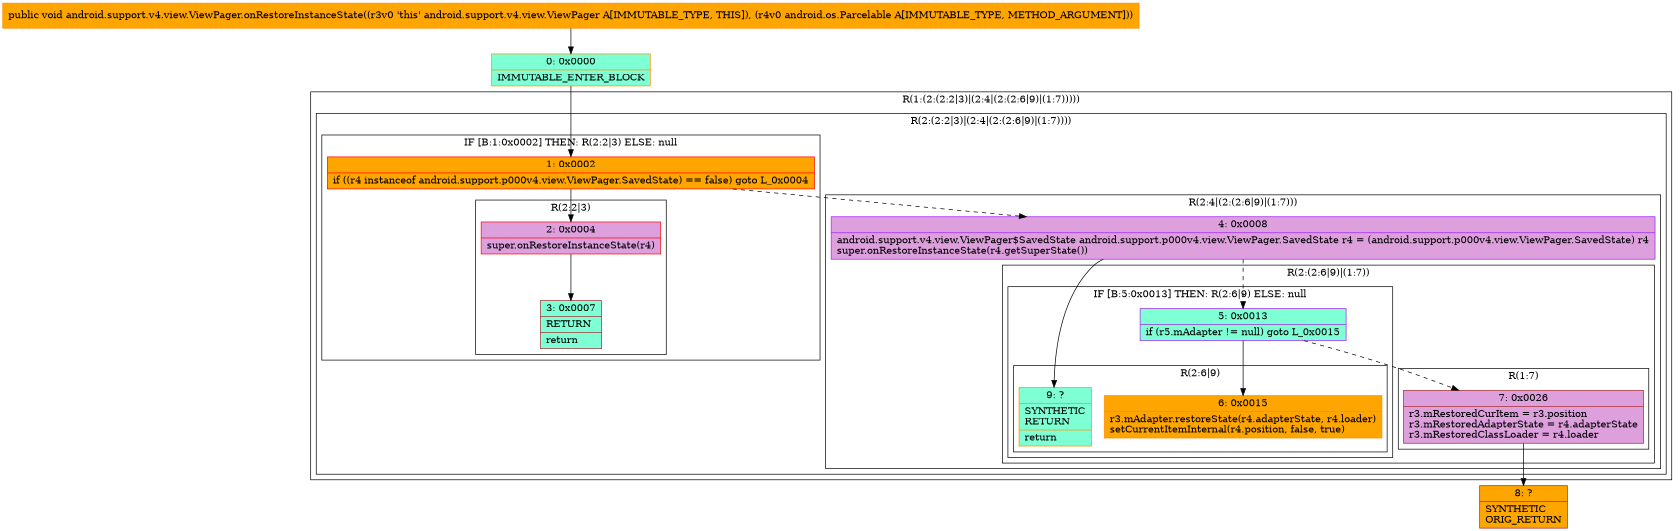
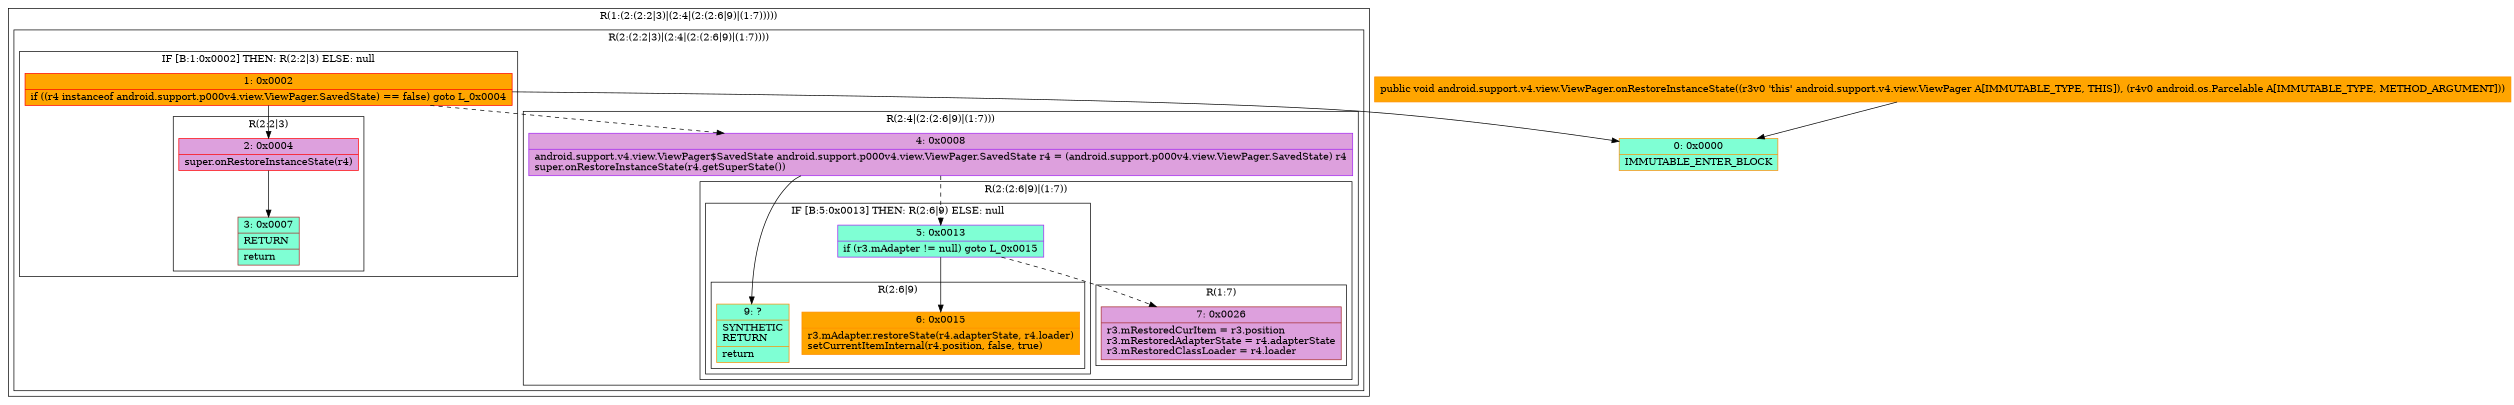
edge "0: 0x0000" -> "1: 0x0002": reversed
node "5: 0x0013": text "if (r5.mAdapter != null) goto L_0x0015" -> "if (r3.mAdapter != null) goto L_0x0015"
node "8: ?": removed
